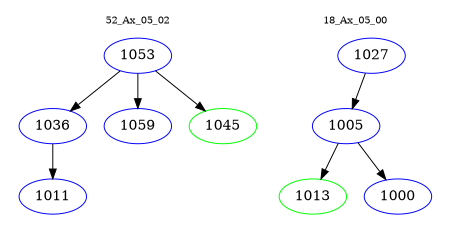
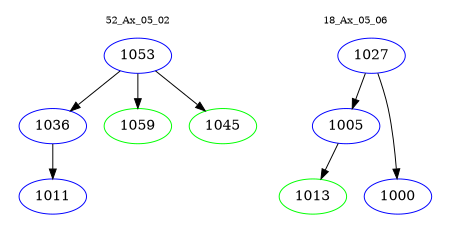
cluster "18_Ax_05_00": label "18_Ax_05_00" -> "18_Ax_05_06"
node "1059": color blue -> green
edge "1005" -> "1000": now "1027" -> "1000"
